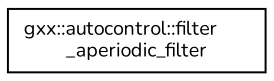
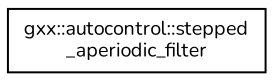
node "gxx::autocontrol::filter _aperiodic_filter": label "gxx::autocontrol::filter _aperiodic_filter" -> "gxx::autocontrol::stepped _aperiodic_filter"
